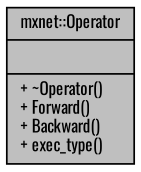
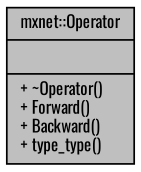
node "mxnet::Operator": text "+ exec_type()" -> "+ type_type()"
